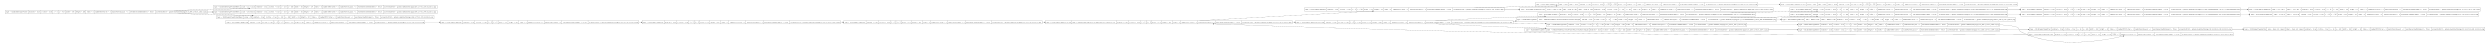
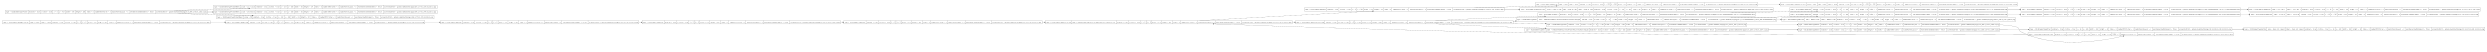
node "type = XCUIElementTypeApplication": added
